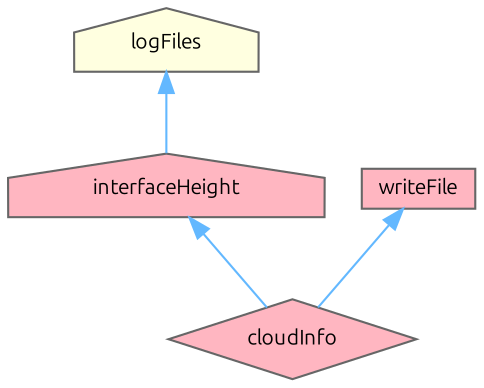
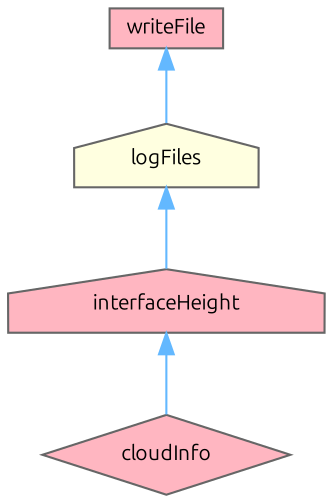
edge "cloudInfo" -> "writeFile": now "logFiles" -> "writeFile"
